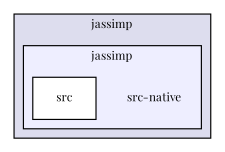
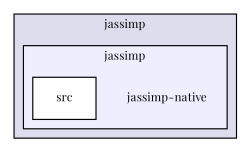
node "src-native": label "src-native" -> "jassimp-native"
